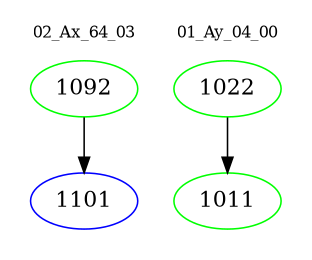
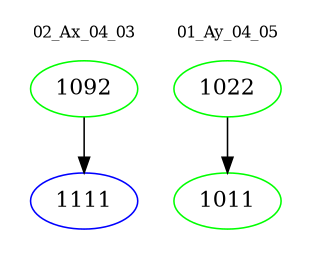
cluster "02_Ax_64_03": label "02_Ax_64_03" -> "02_Ax_04_03"
cluster "01_Ay_04_00": label "01_Ay_04_00" -> "01_Ay_04_05"
node "1101": label "1101" -> "1111"
